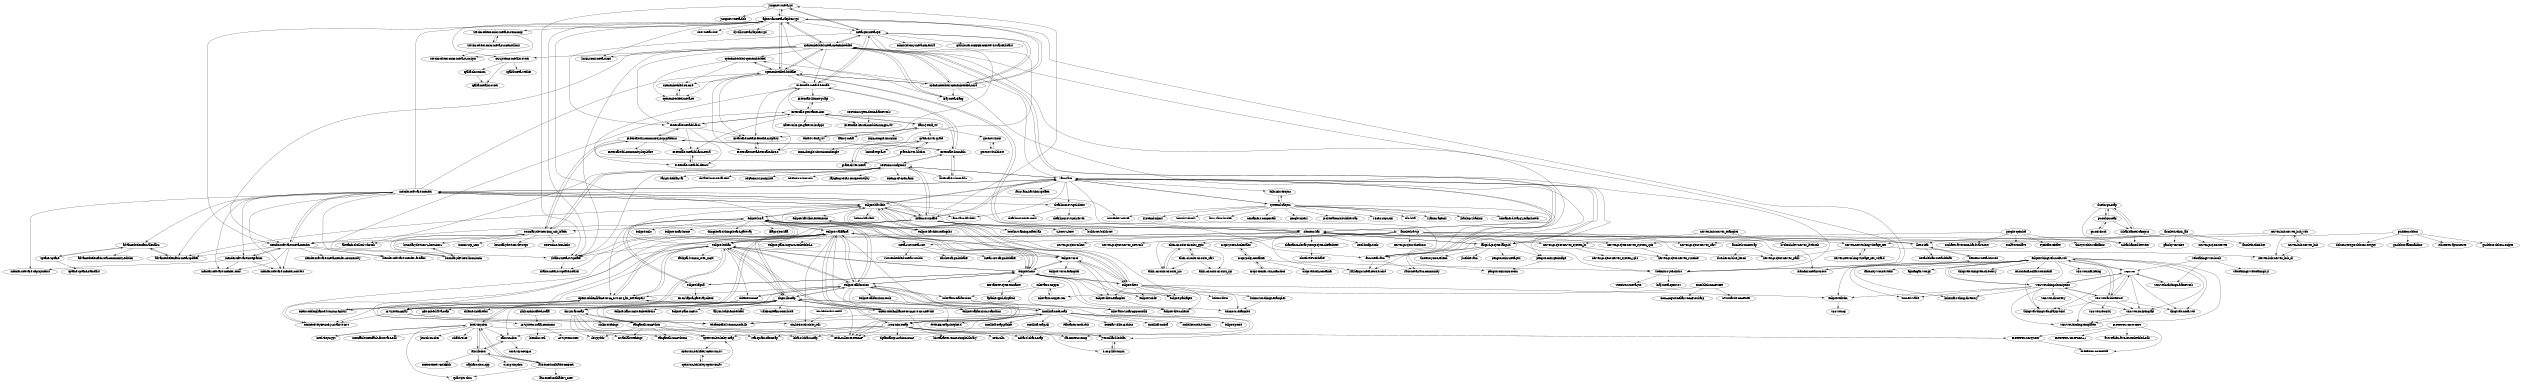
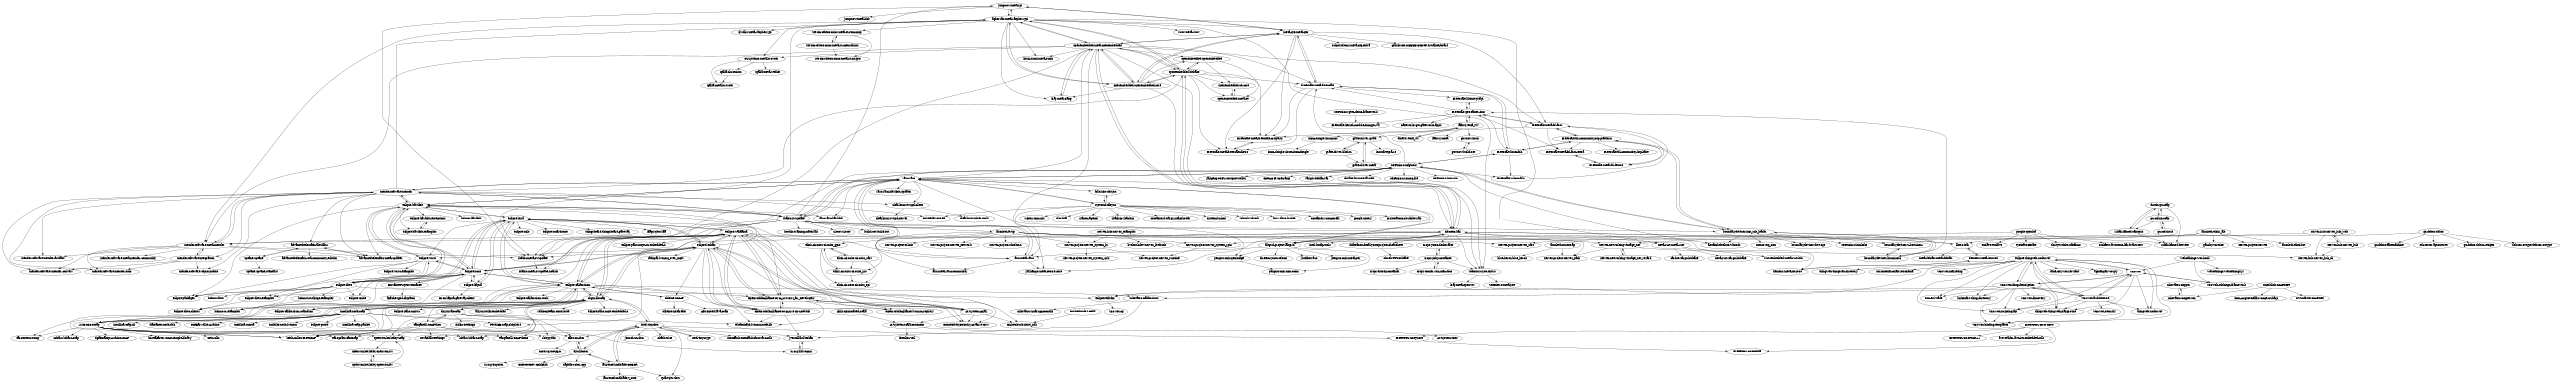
edge "Freescale/u-boot-fslc" -> "Freescale/linux-fslc": now "Freescale/u-boot-fslc" -> "Freescale/meta-fsl-arm"
edge "elixir-circuits/circuits_i2c" -> "elixir-circuits/circuits_spi": added
edge "mkovatsc/Copper" -> "mkovatsc/SmartAppContiki": removed
